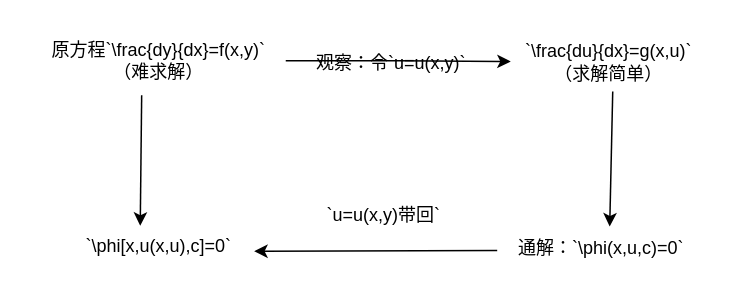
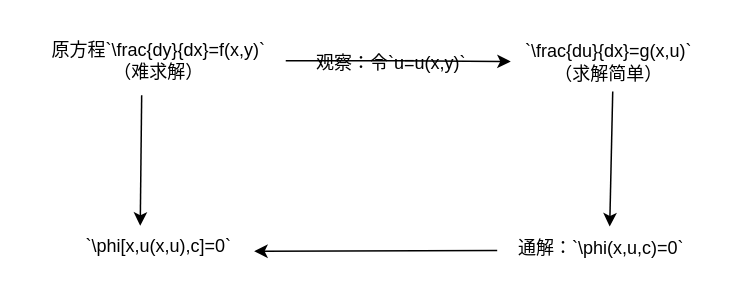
node "`u=u(x,y)带回`": removed
